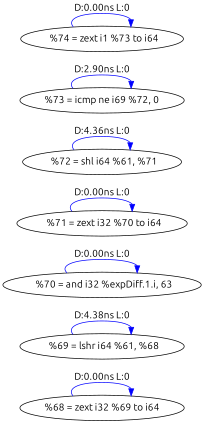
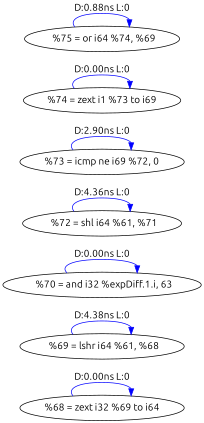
node "%75 = or i64 %74, %69": added
node "%74 = zext i1 %73 to i64": label "%74 = zext i1 %73 to i64" -> "%74 = zext i1 %73 to i69"
node "%71 = zext i32 %70 to i64": removed
